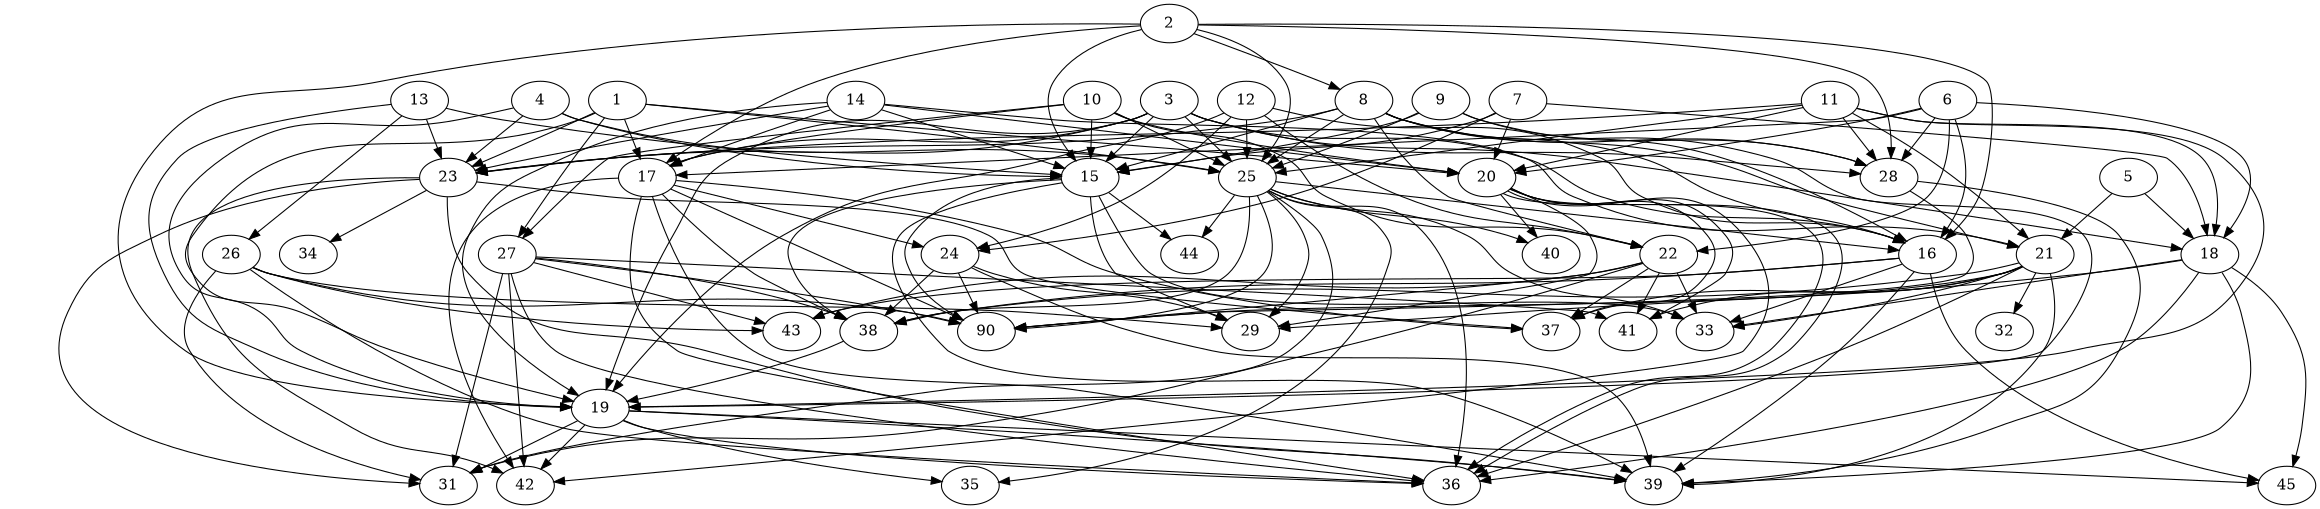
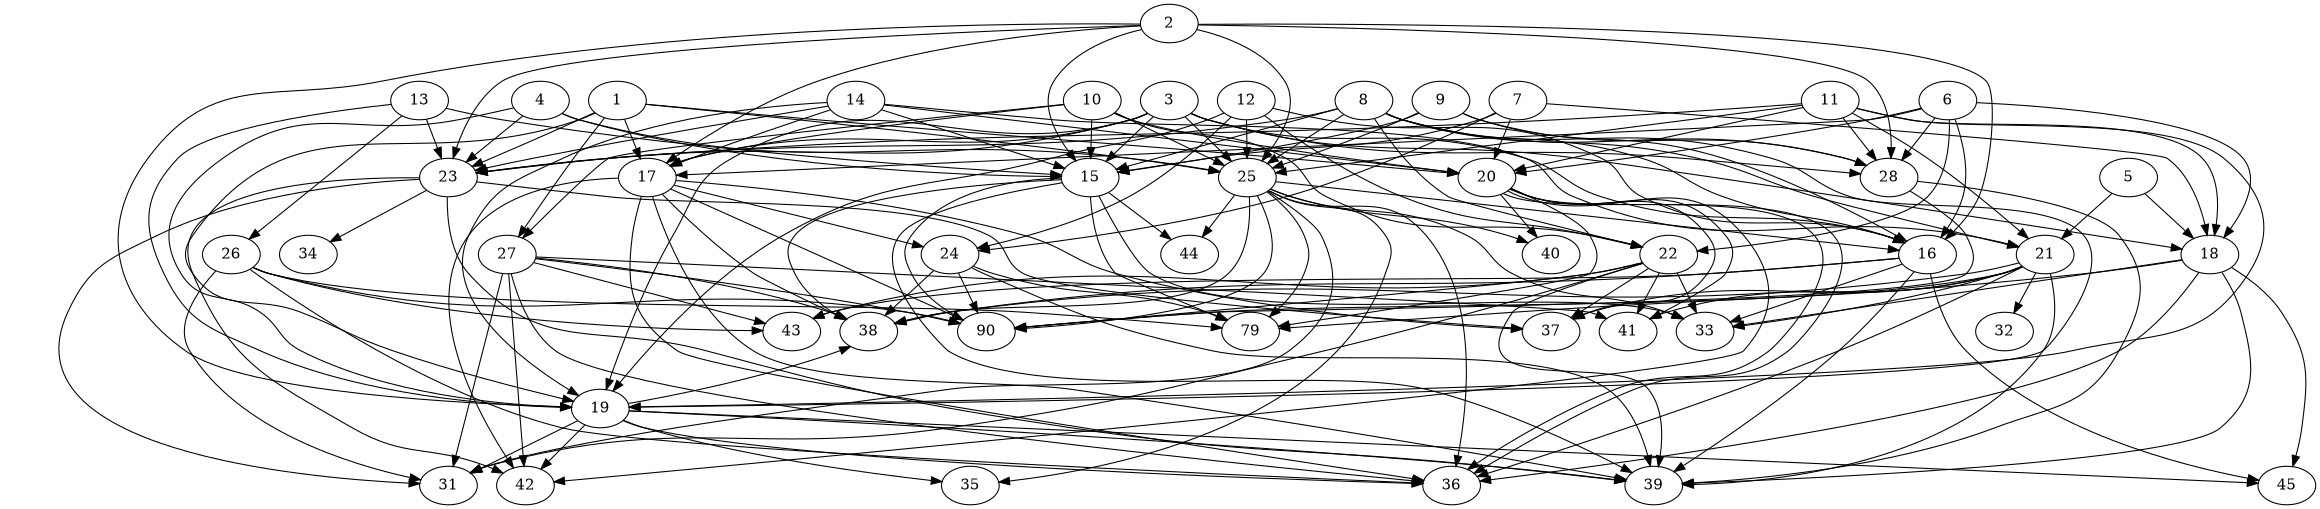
edge "2" -> "8": now "2" -> "23"
node "29": label "29" -> "79"
edge "22" -> "39": added
edge "38" -> "19": reversed
